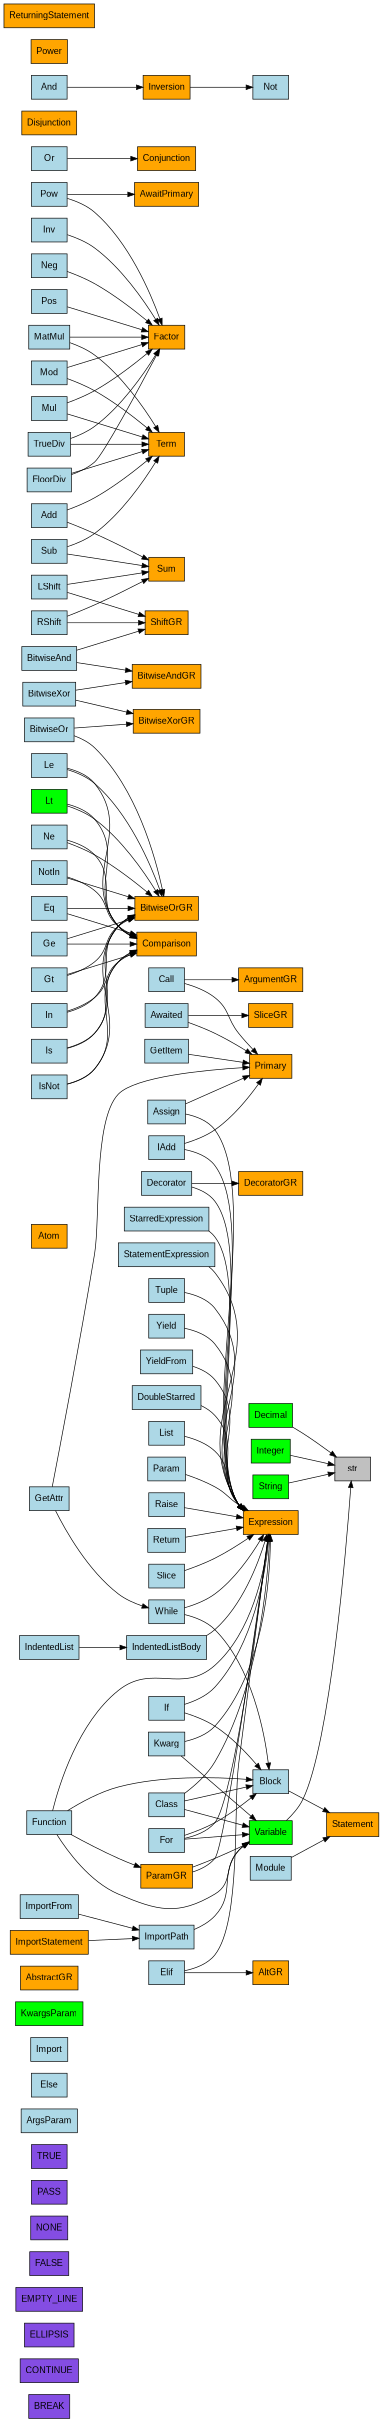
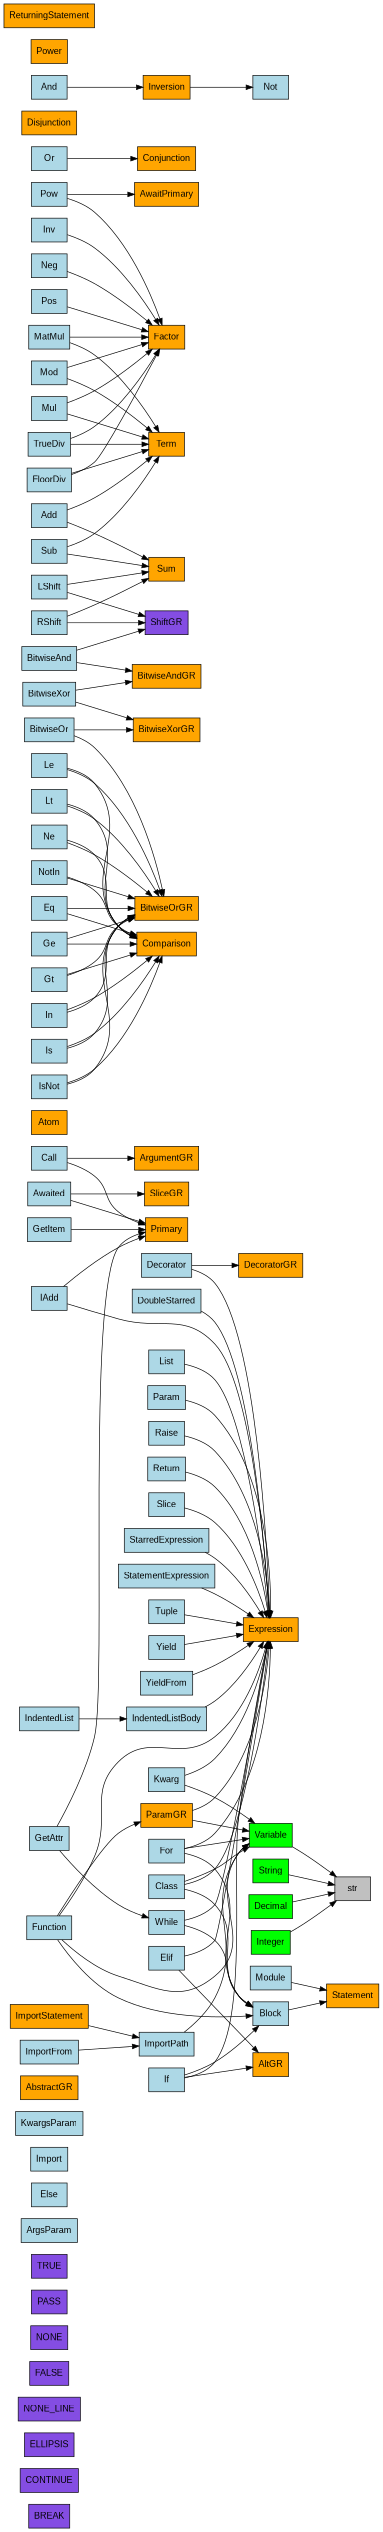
node "ShiftGR": fillcolor orange -> #844de3
node "Lt": fillcolor lime -> lightblue
node "Assign": removed
node "KwargsParam": fillcolor lime -> lightblue
edge "If" -> "AltGR": added
node "EMPTY_LINE": label "EMPTY_LINE" -> "NONE_LINE"
